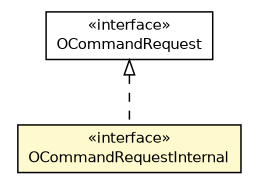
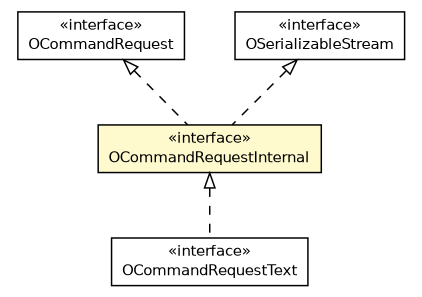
node "OSerializableStream": added
node "OCommandRequestText": added
